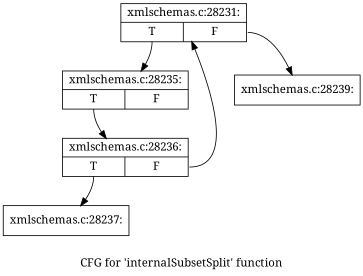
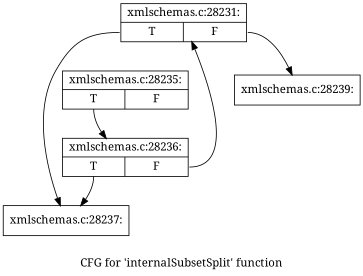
edge "xmlschemas.c:28231:" -> "xmlschemas.c:28235:": now "xmlschemas.c:28231:" -> "xmlschemas.c:28237:"
